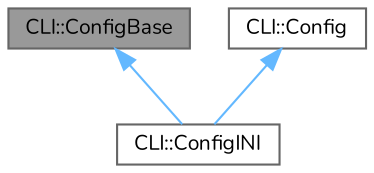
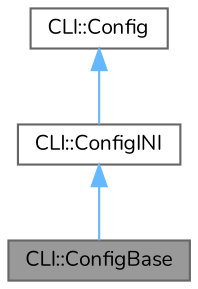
edge "CLI::ConfigINI" -> "CLI::ConfigBase": reversed
